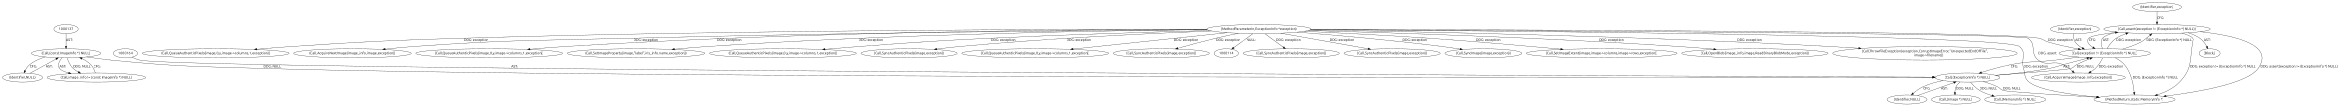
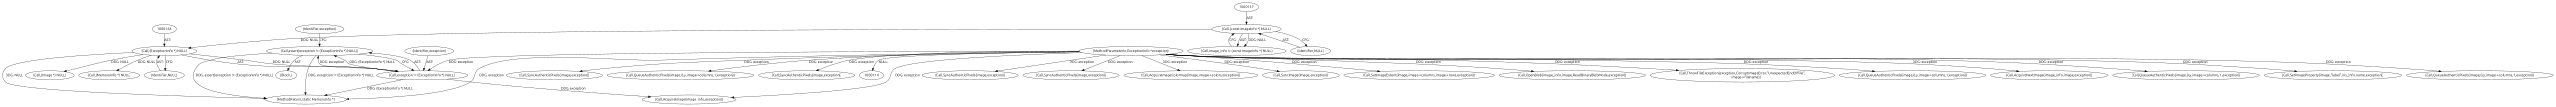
edge "(MethodParameterIn,ExceptionInfo *exception)" -> "(Call,AcquireImage(image_info,exception))": label "DDG: assert" -> "DDG: exception"
edge "(Call,exception != (ExceptionInfo *) NULL)" -> "(Call,(ExceptionInfo *) NULL)": removed, label "CFG:"
node "(Call,AcquireImageColormap(image,image->colors,exception))": added
